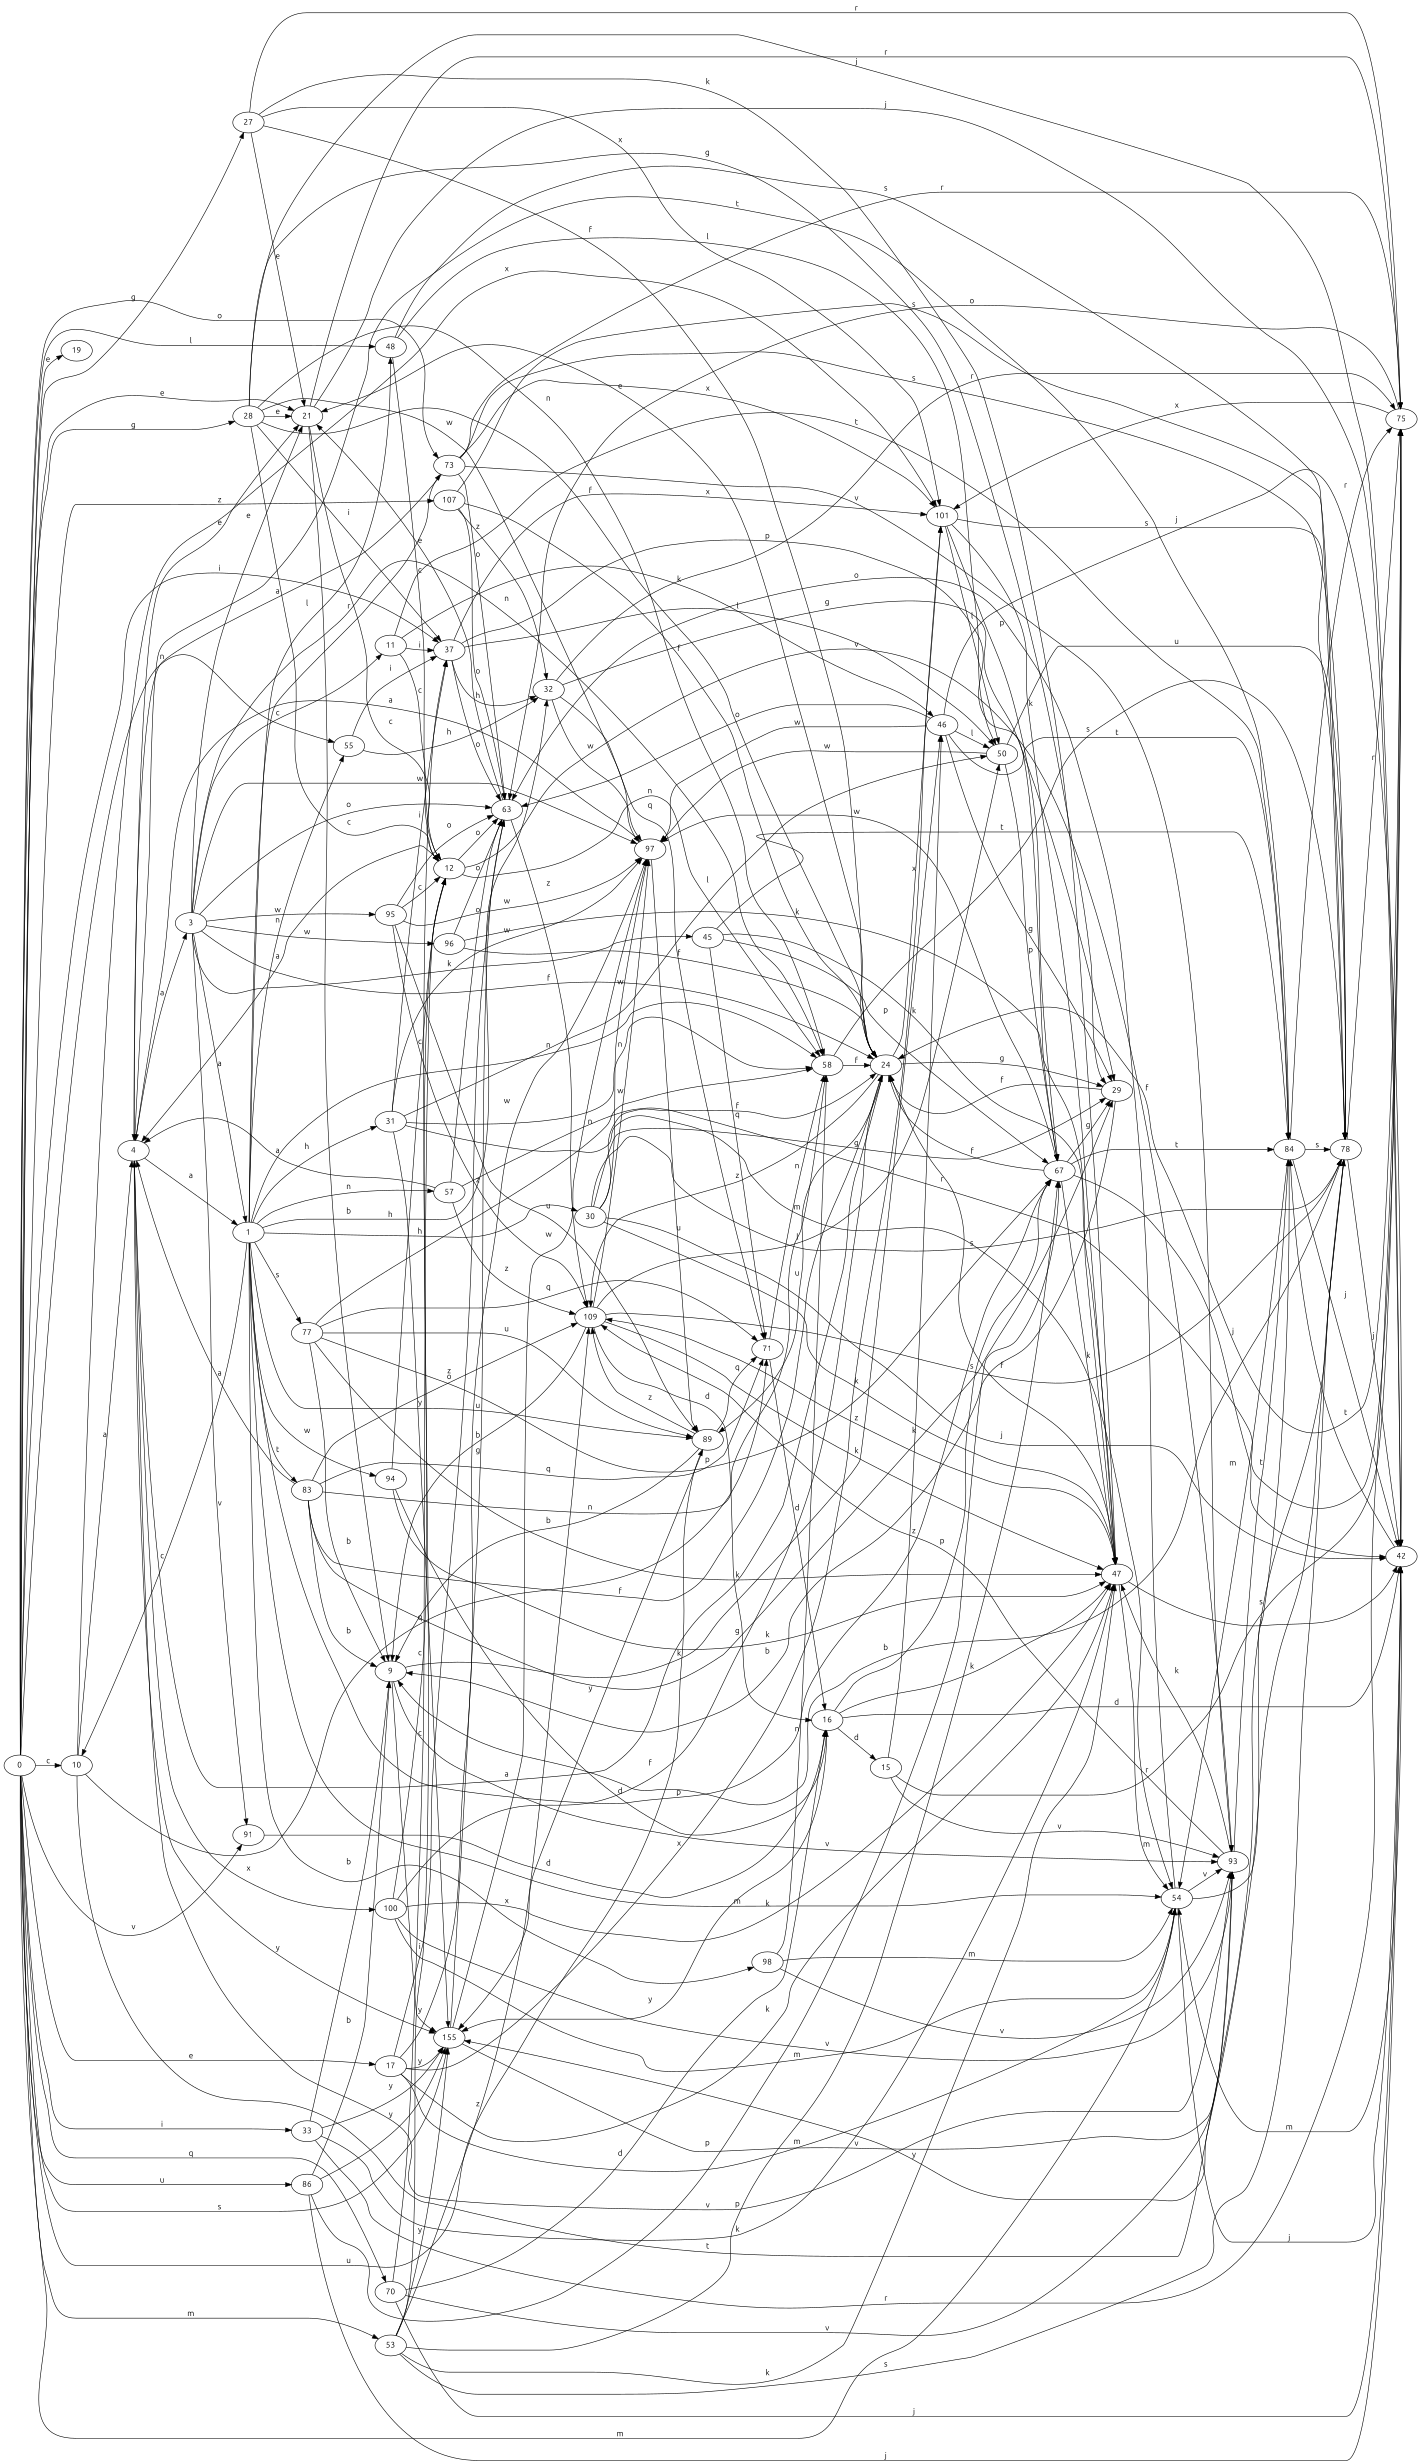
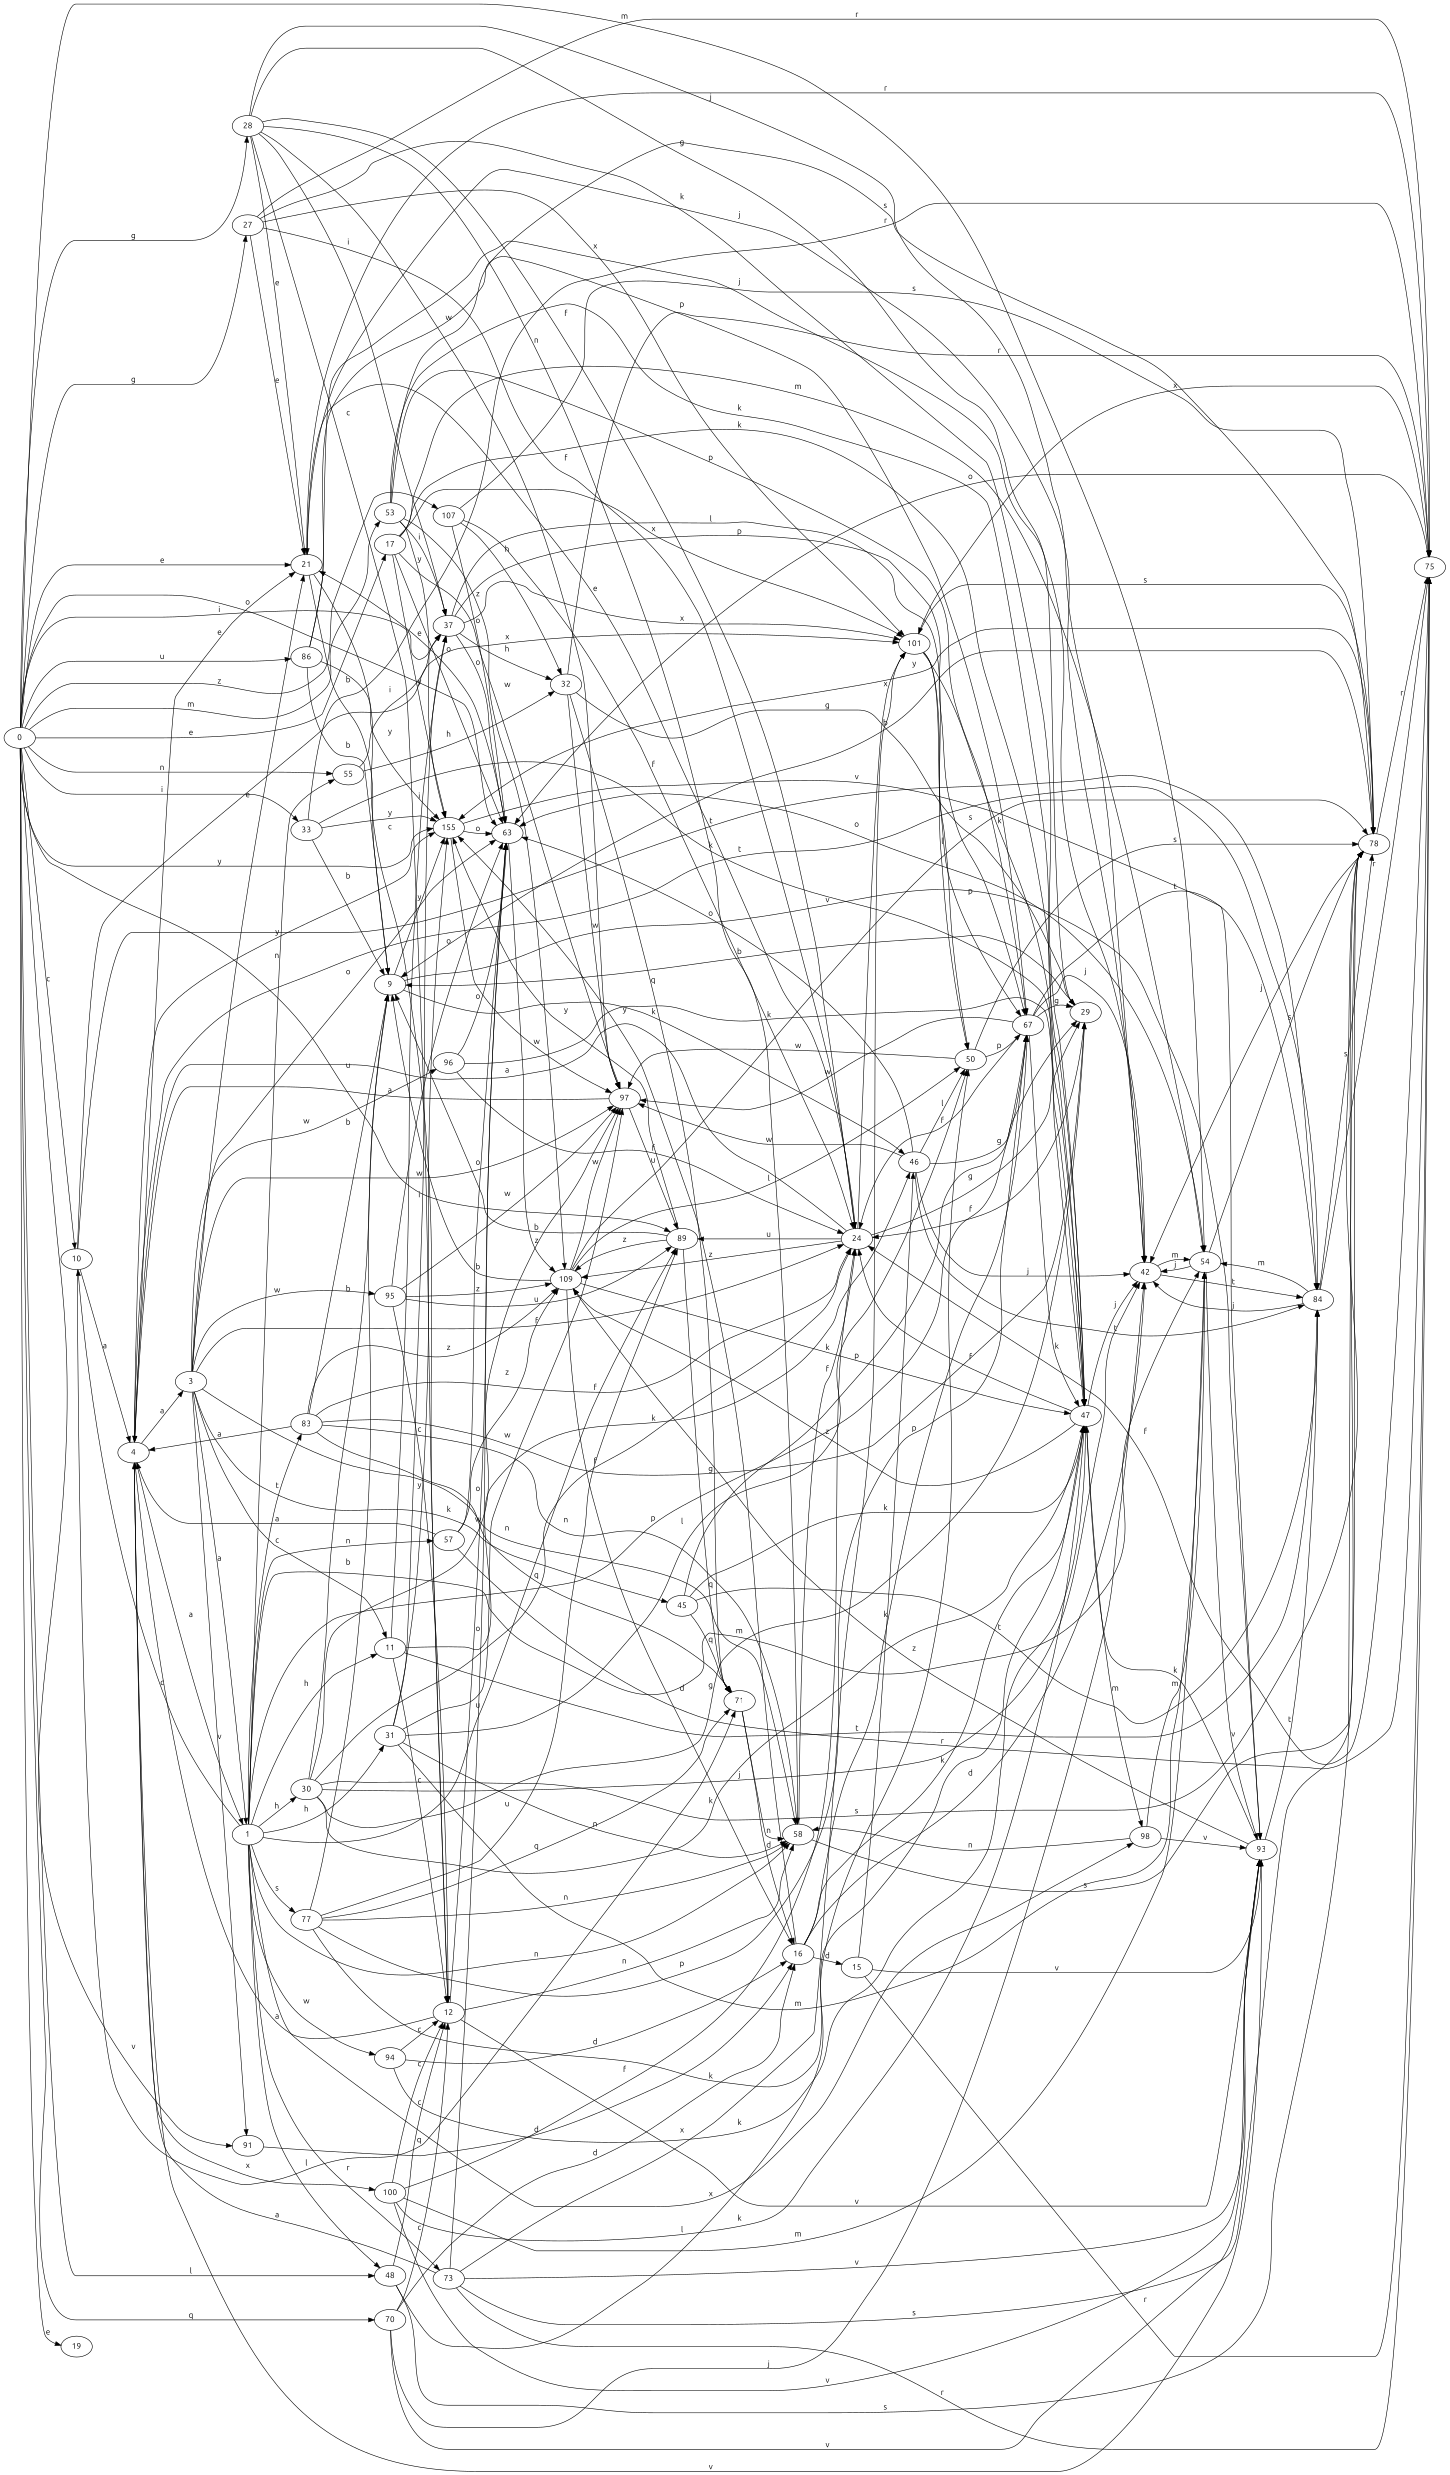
edge "0" -> "73": now "0" -> "63"
edge "107" -> "32": label "z" -> "h"
edge "50" -> "78": label "u" -> "s"
edge "1" -> "32": now "1" -> "11"
edge "30" -> "9": added, label "b"
edge "155" -> "63": label "g" -> "o"
edge "47" -> "54": now "47" -> "98"
edge "0" -> "155": label "s" -> "y"
